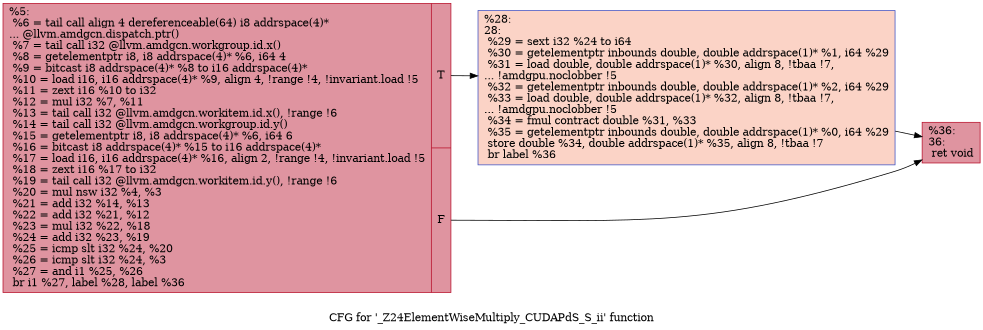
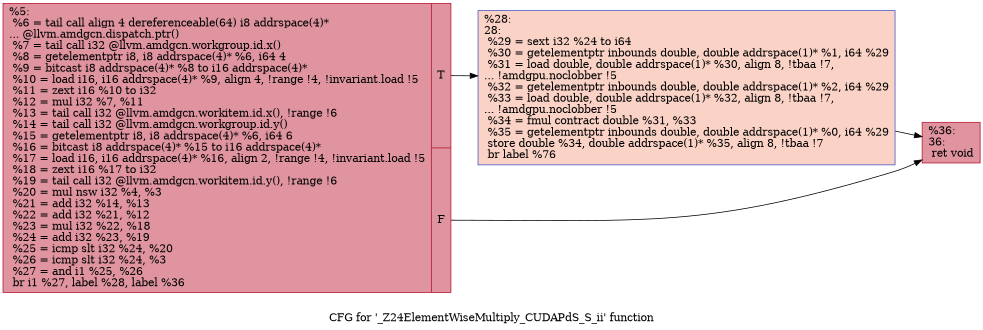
node "%28:": text "br label %36" -> "br label %76"
